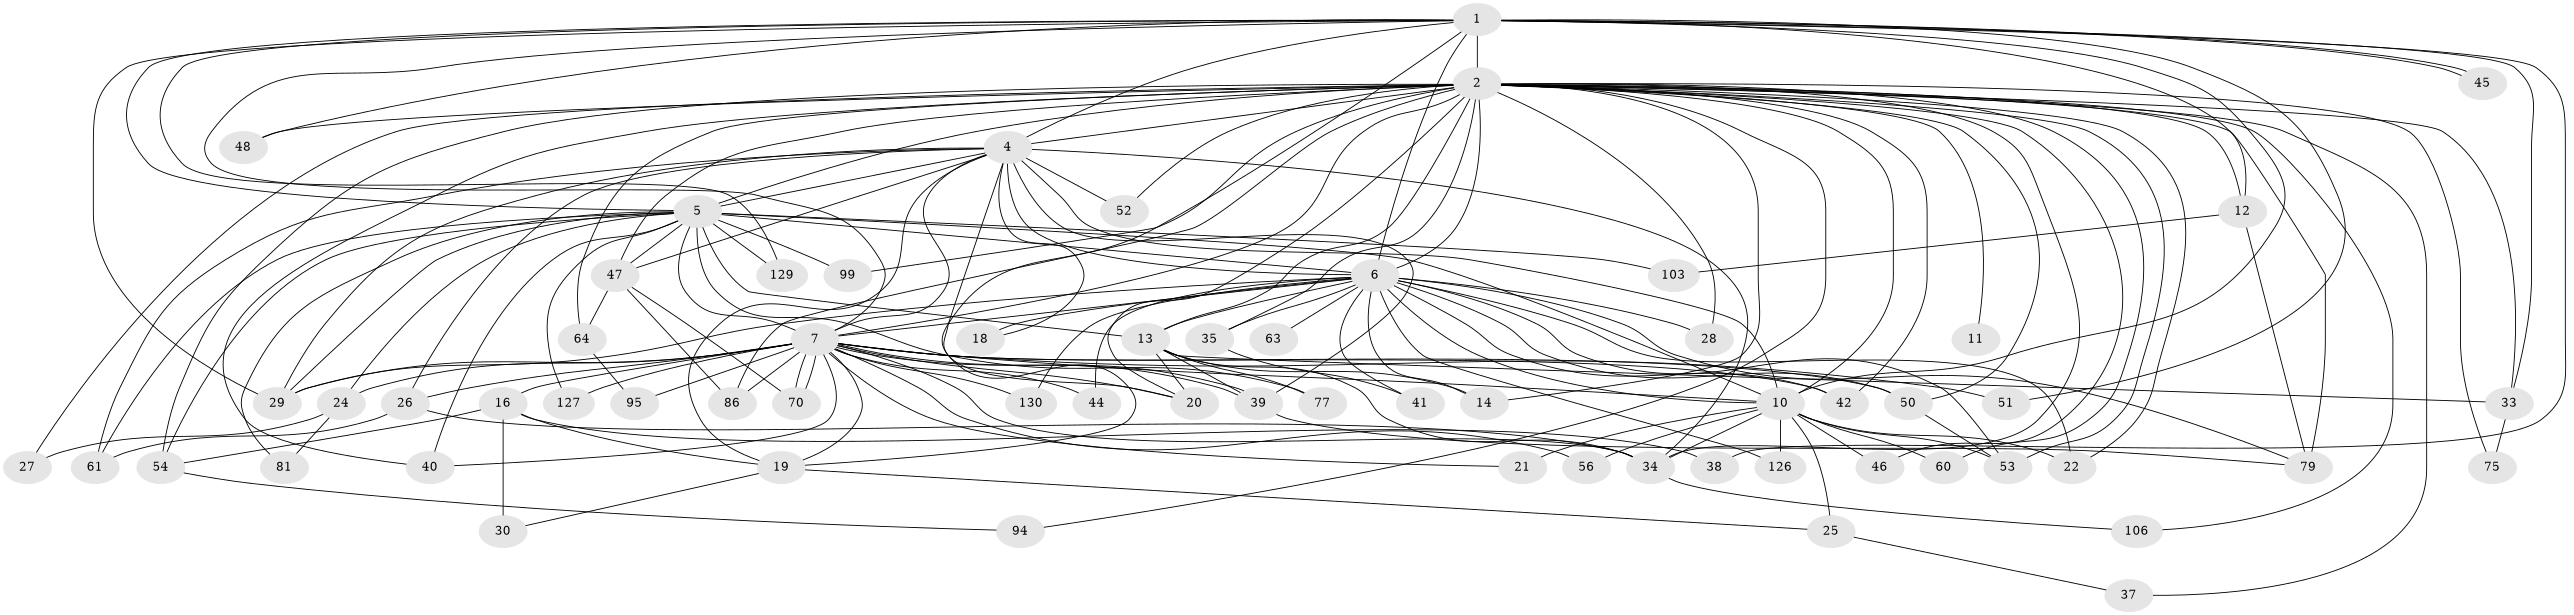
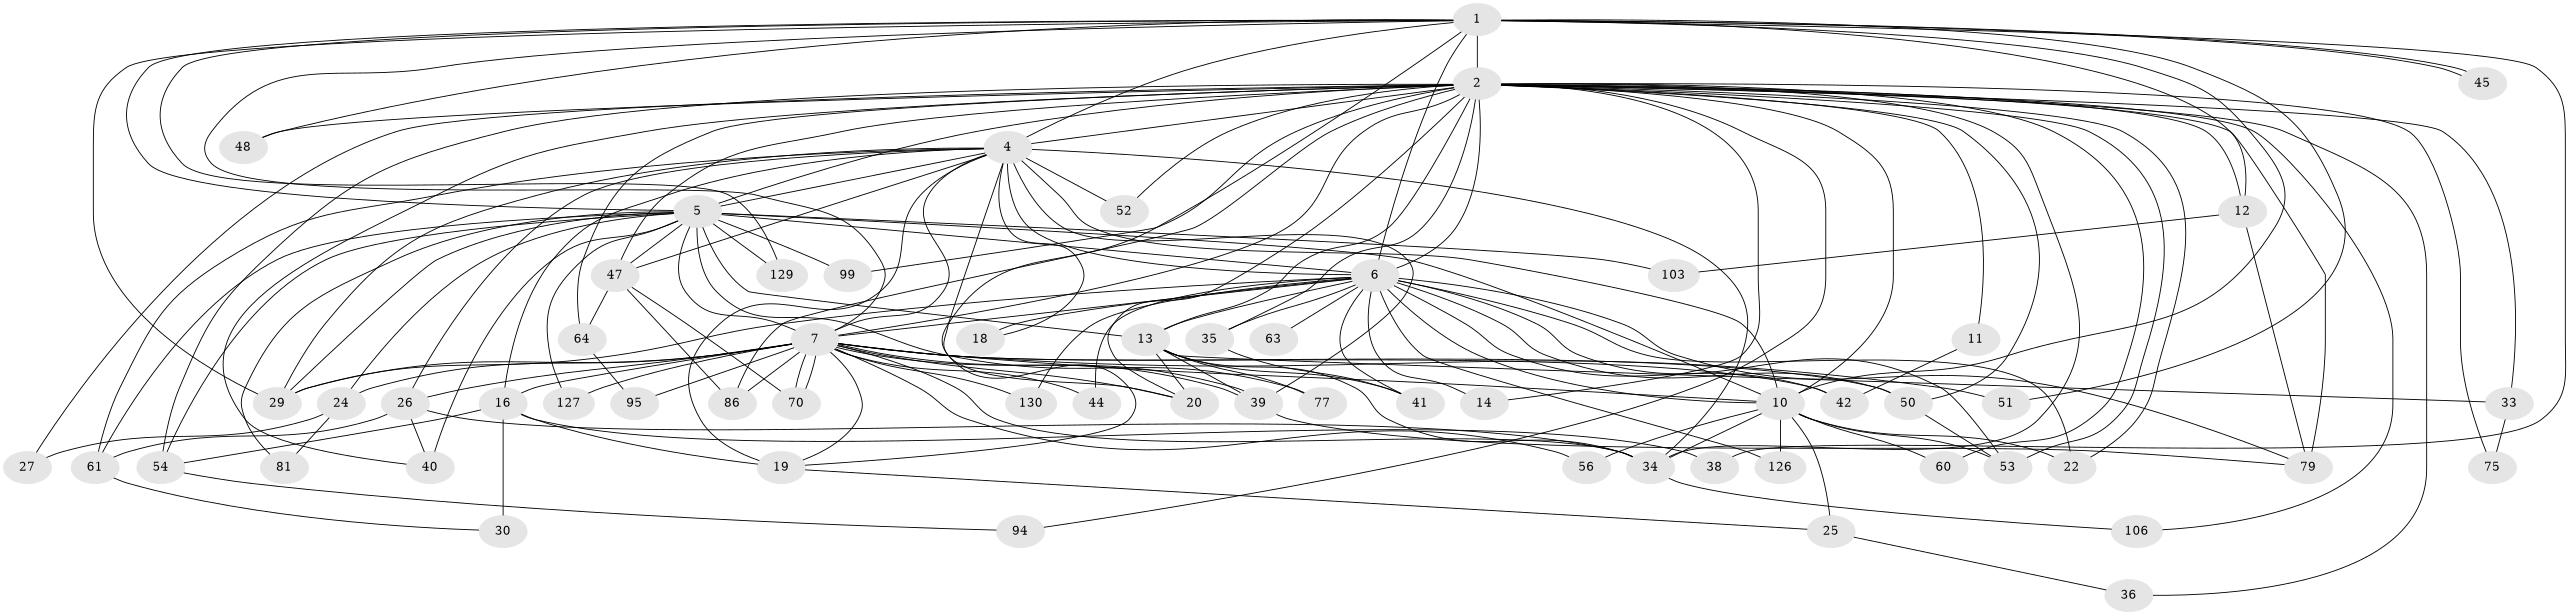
edge "1" -- "33": removed
edge "2" -- "42": now "11" -- "42"
edge "4" -- "16": added
node "28": removed
edge "13" -- "14": now "13" -- "41"
edge "7" -- "40": now "26" -- "40"
node "21": removed
node "46": removed
edge "19" -- "30": now "61" -- "30"
node "37": label "37" -> "36"
